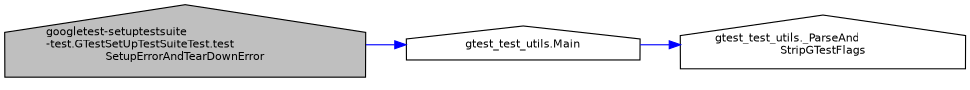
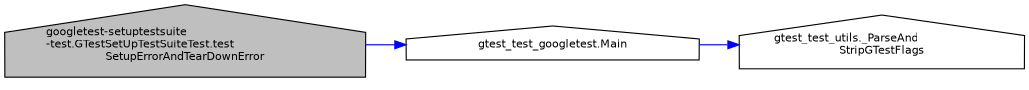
node "gtest_test_utils.Main": label "gtest_test_utils.Main" -> "gtest_test_googletest.Main"
